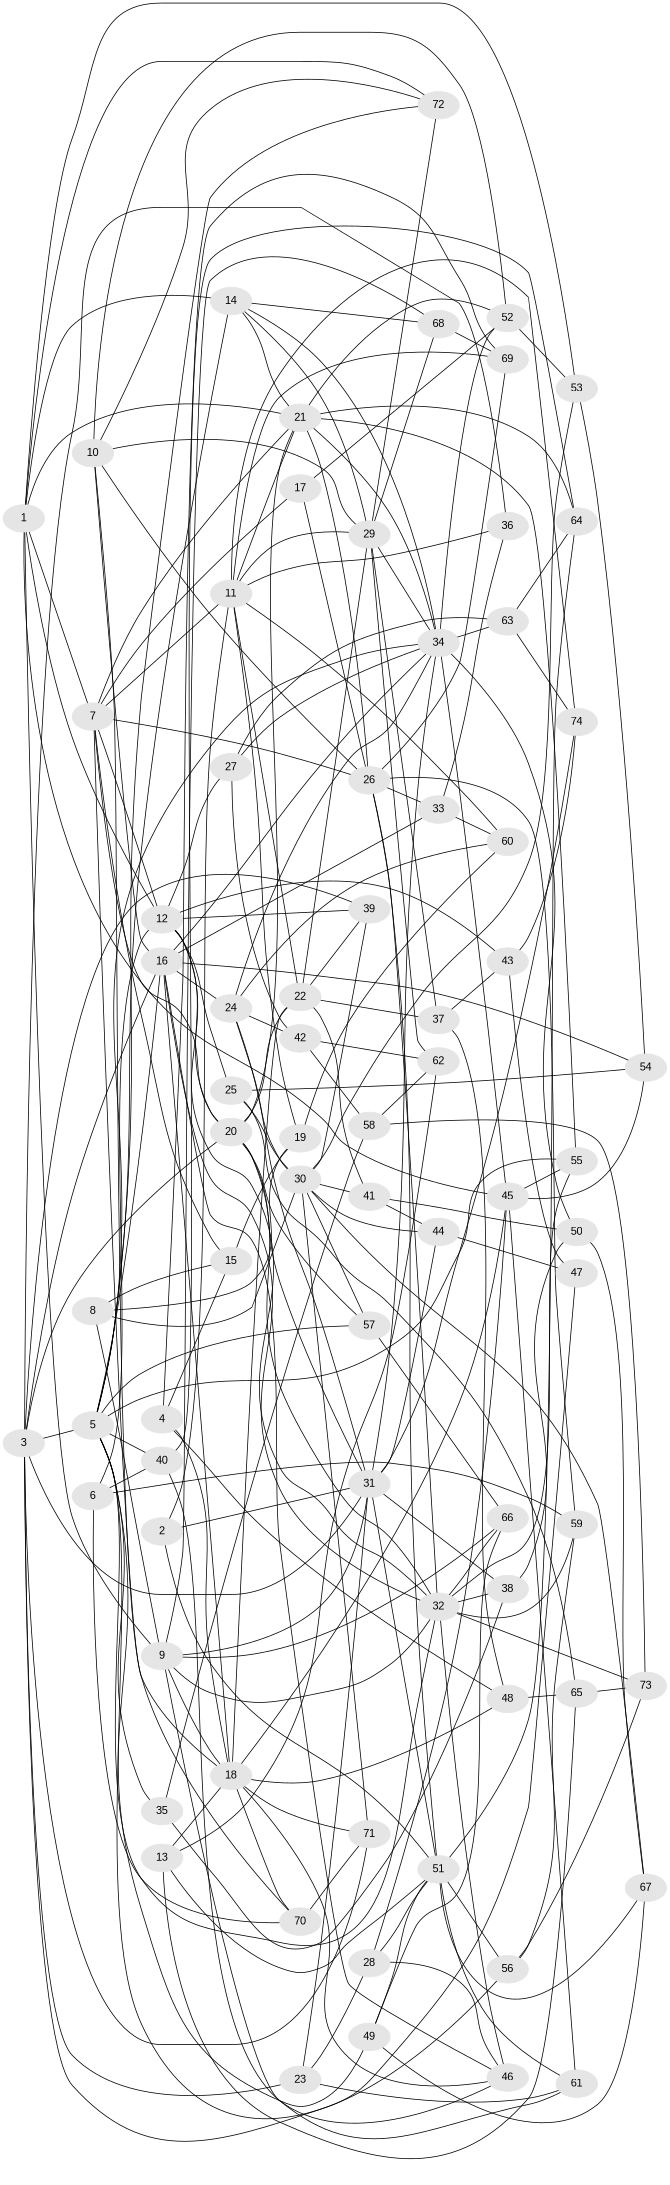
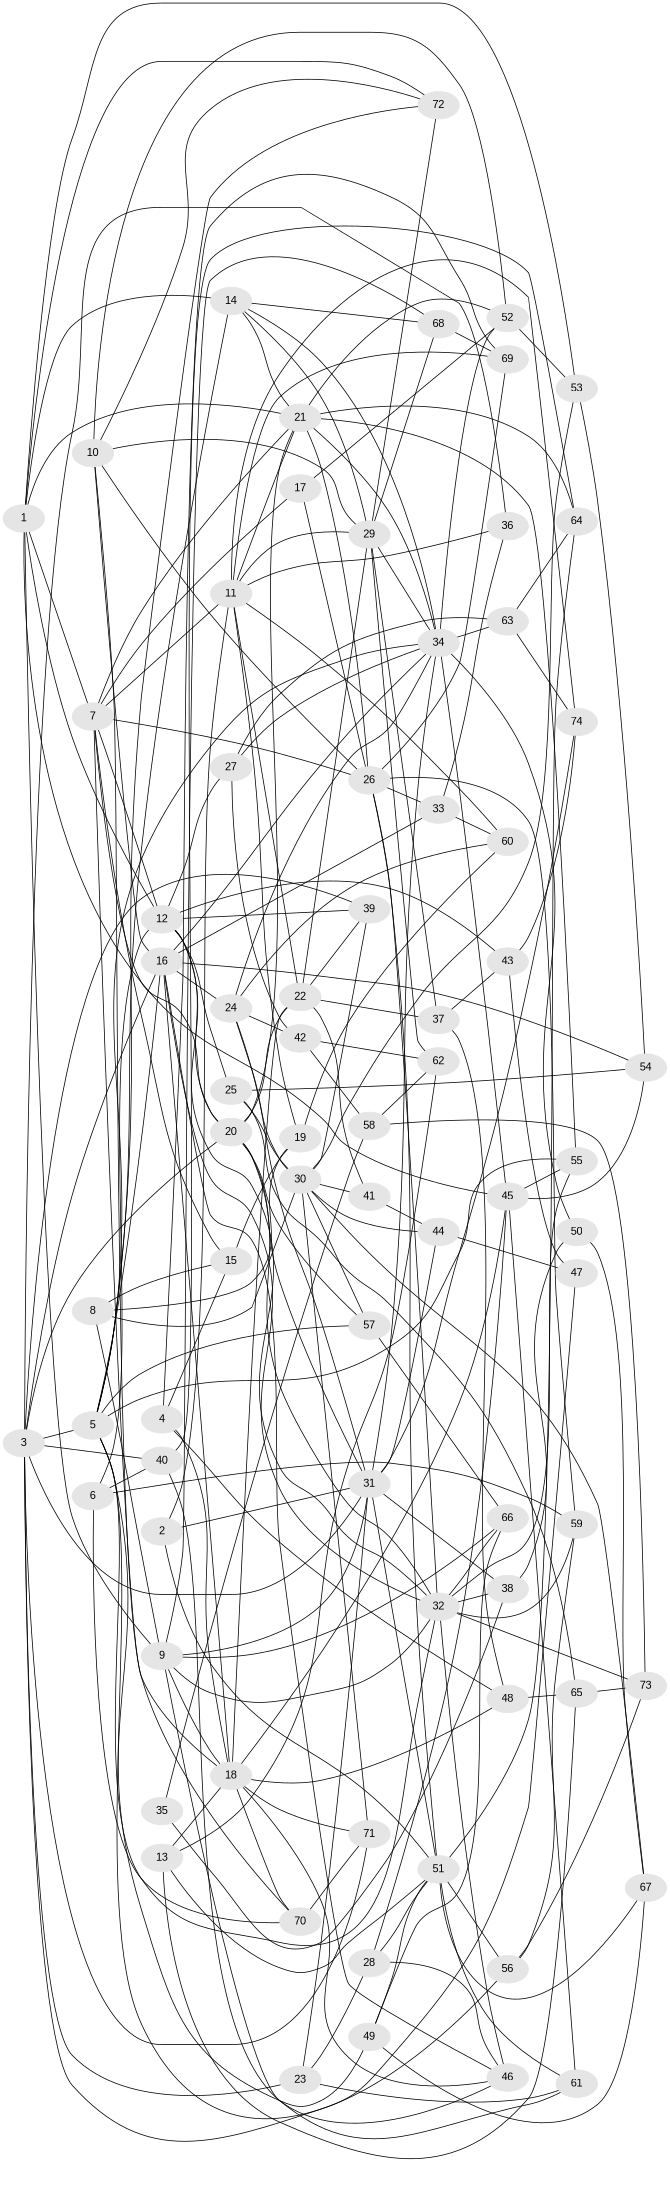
edge "41" -- "50": removed
edge "5" -- "40": now "3" -- "40"
edge "5" -- "35": removed
